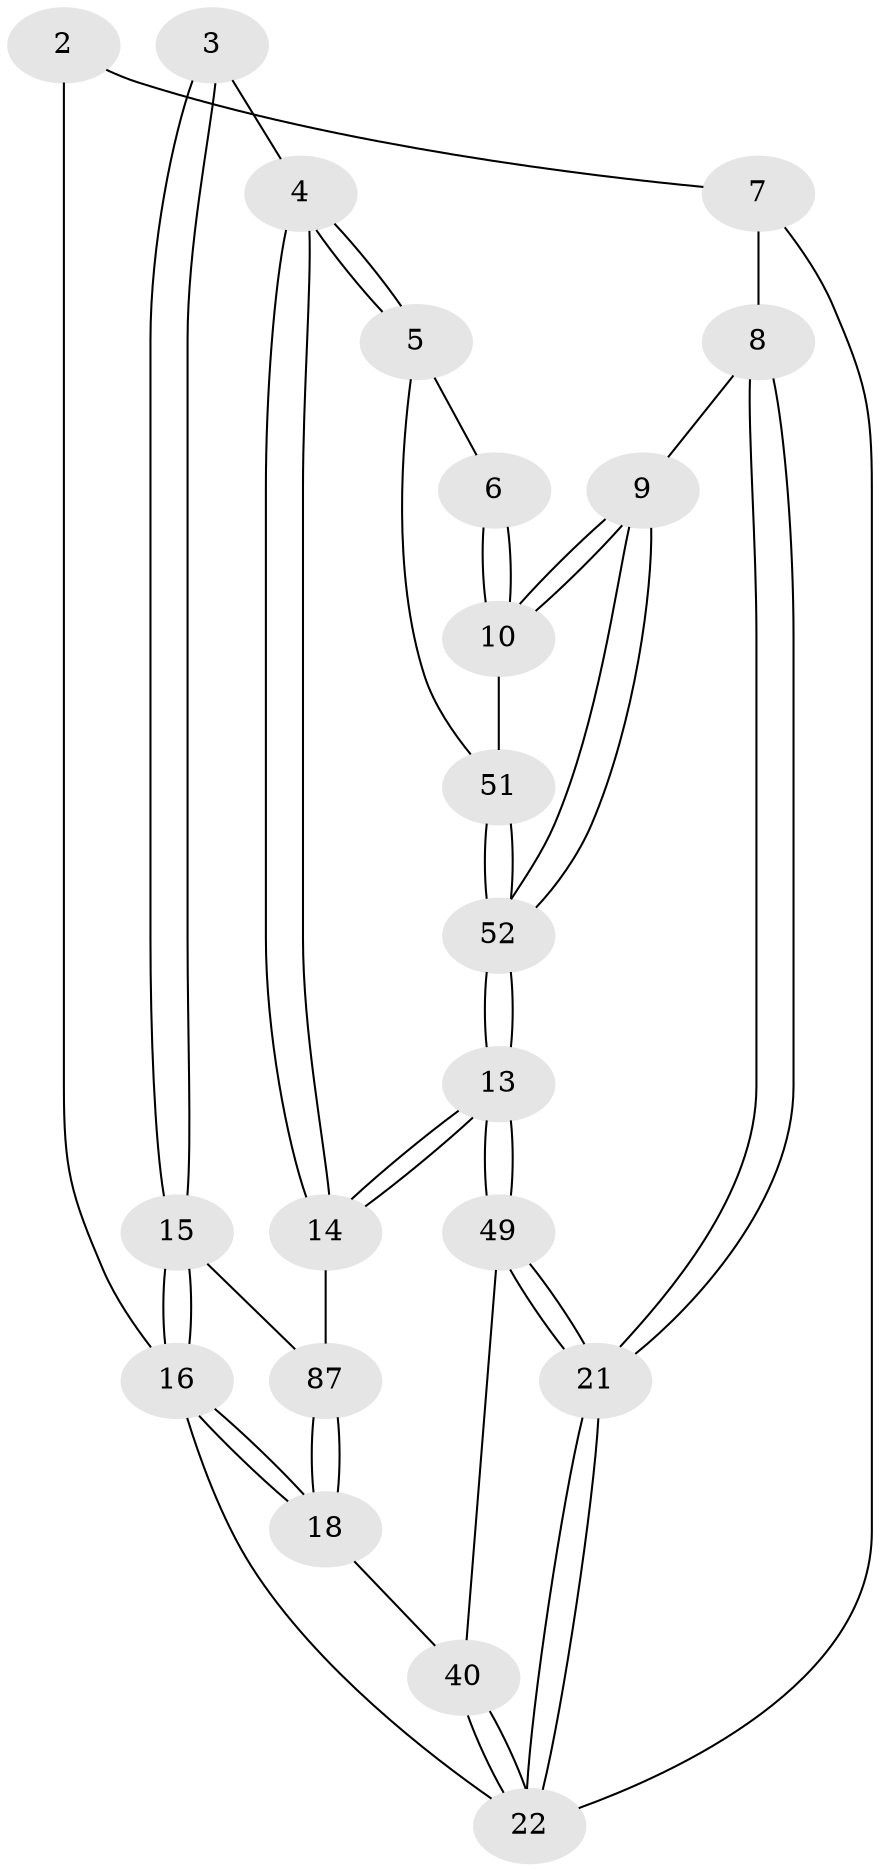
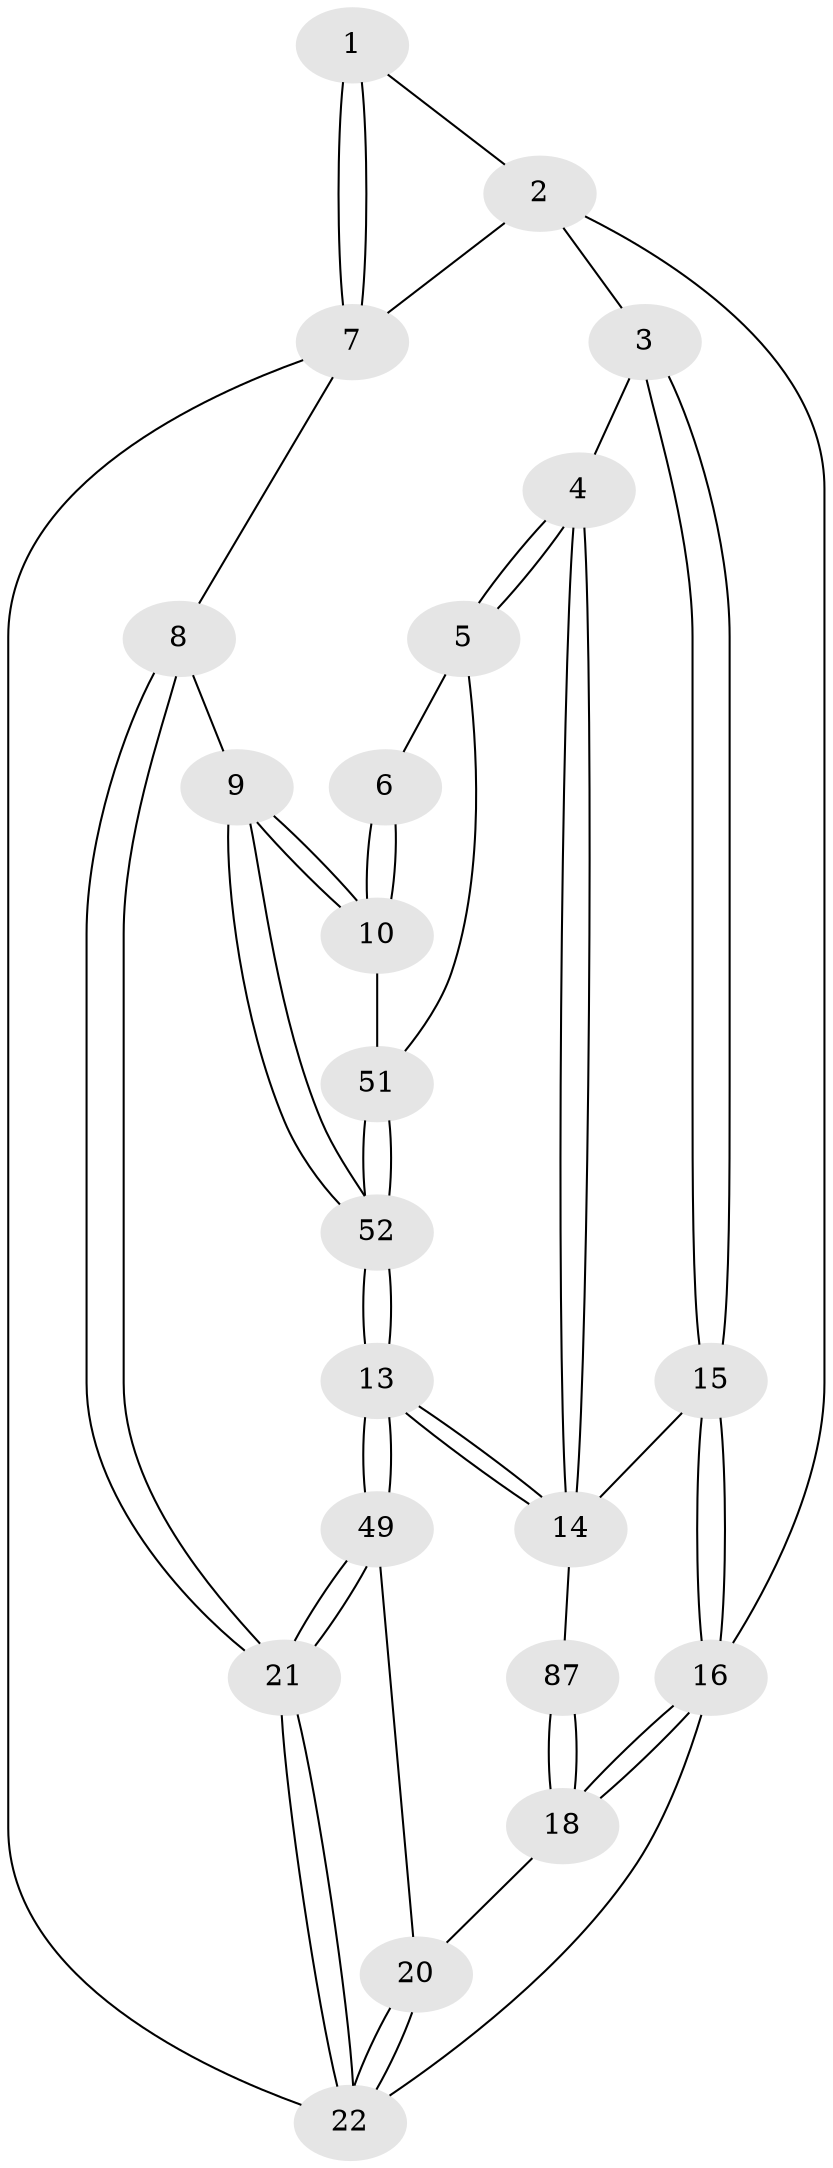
node "1": added
edge "2" -- "3": added
edge "15" -- "87": now "15" -- "14"
node "40": label "40" -> "20"
